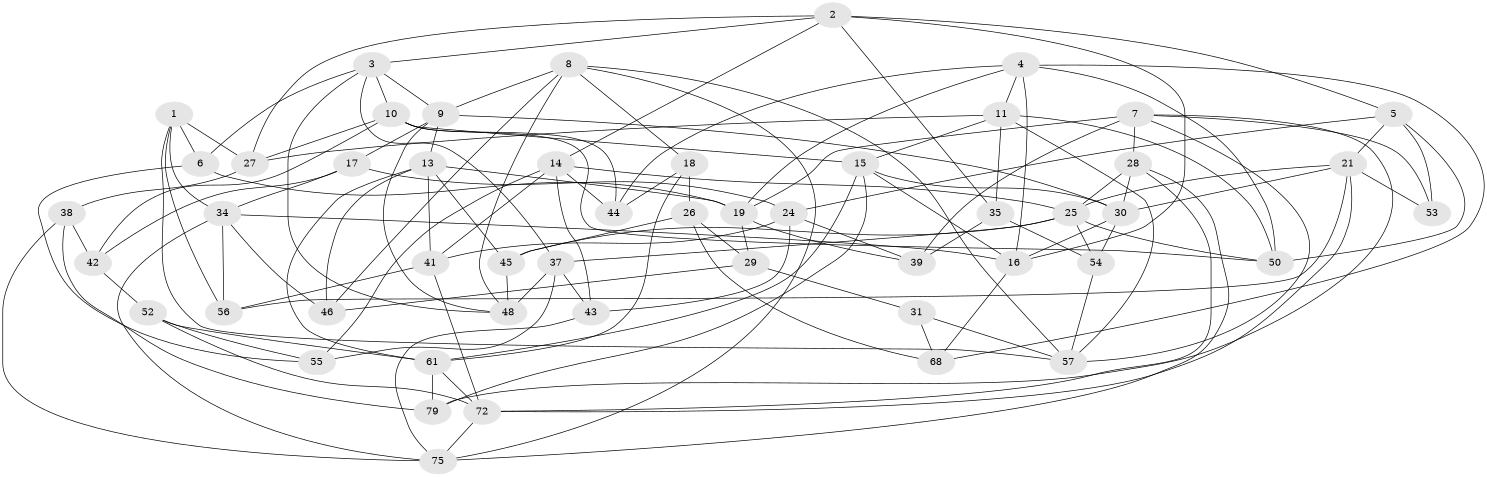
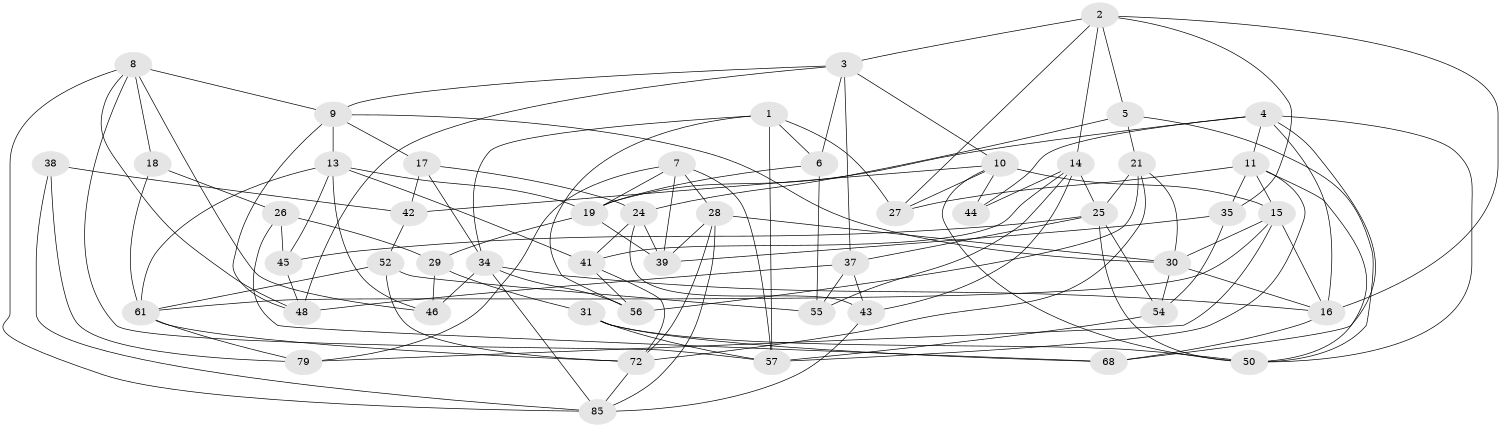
edge "28" -- "25": now "28" -- "39"
edge "27" -- "38": removed
edge "18" -- "44": removed
node "53": removed
edge "31" -- "50": added
node "75": label "75" -> "85"
